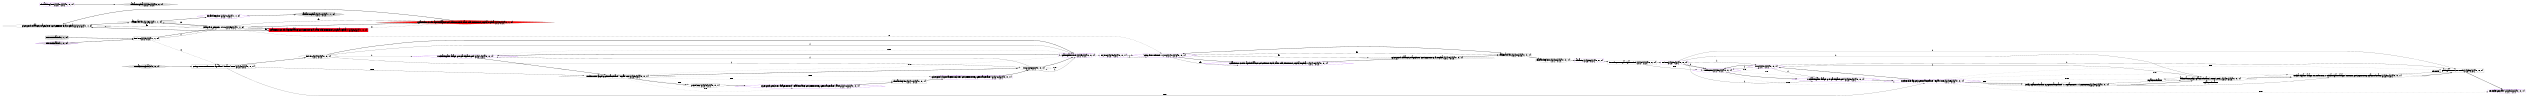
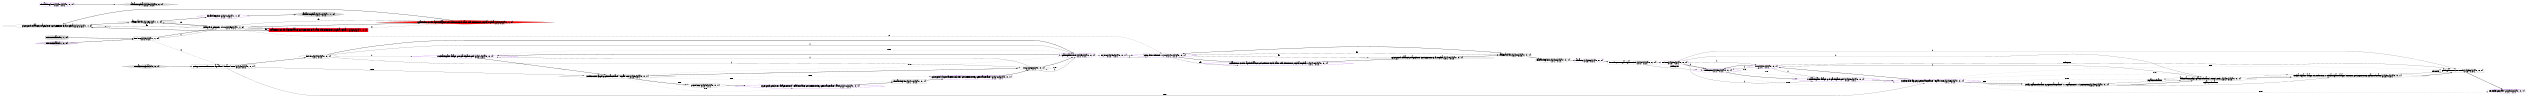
edge "i++@@@27@@@['0', '0', '1']" -> "_participants.set(i,newNode)@@@33@@@['0', '0', '1']": label "i" -> "nodeCount"
edge "int nodeCount = _participants.size()@@@24@@@['0', '0', '1']" -> "i < nodeCount@@@26@@@['0', '0', '1']": label "true" -> "nodeCount"
